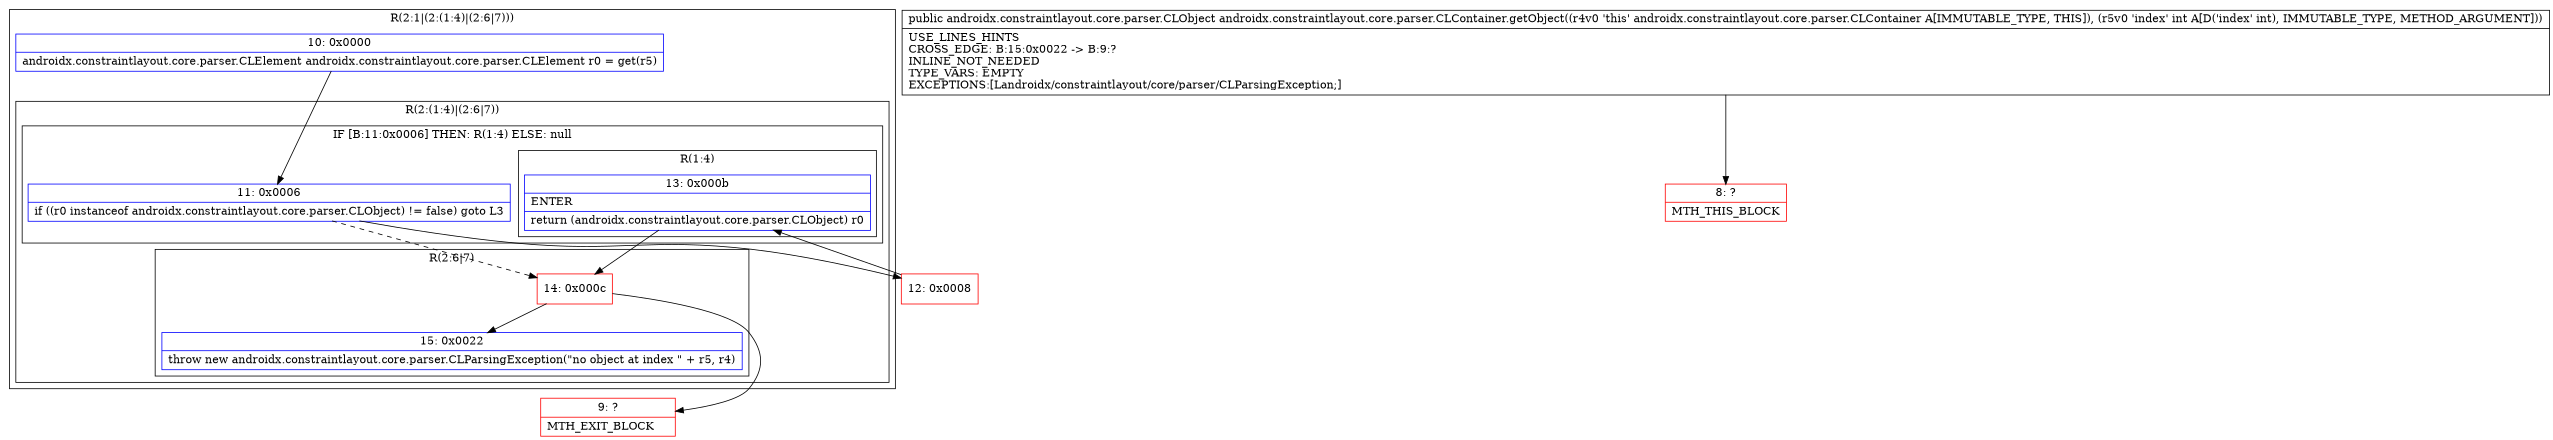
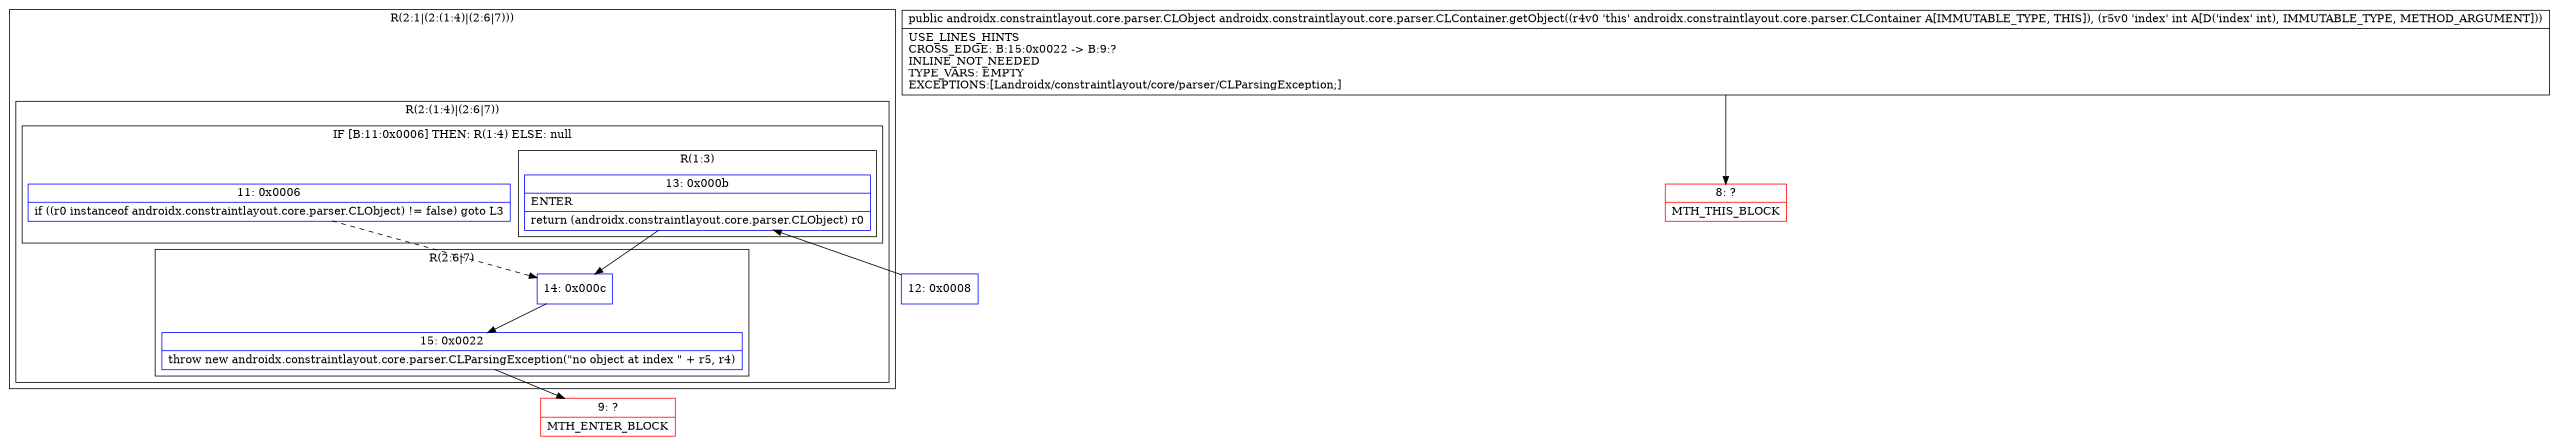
node "10: 0x0000": removed
cluster "R(1:4)": label "R(1:4)" -> "R(1:3)"
edge "11: 0x0006" -> "12: 0x0008": removed
node "14: 0x000c": color red -> blue
node "12: 0x0008": color red -> blue
edge "14: 0x000c" -> "9: ?": now "15: 0x0022" -> "9: ?"
node "9: ?": text "MTH_EXIT_BLOCK" -> "MTH_ENTER_BLOCK"
